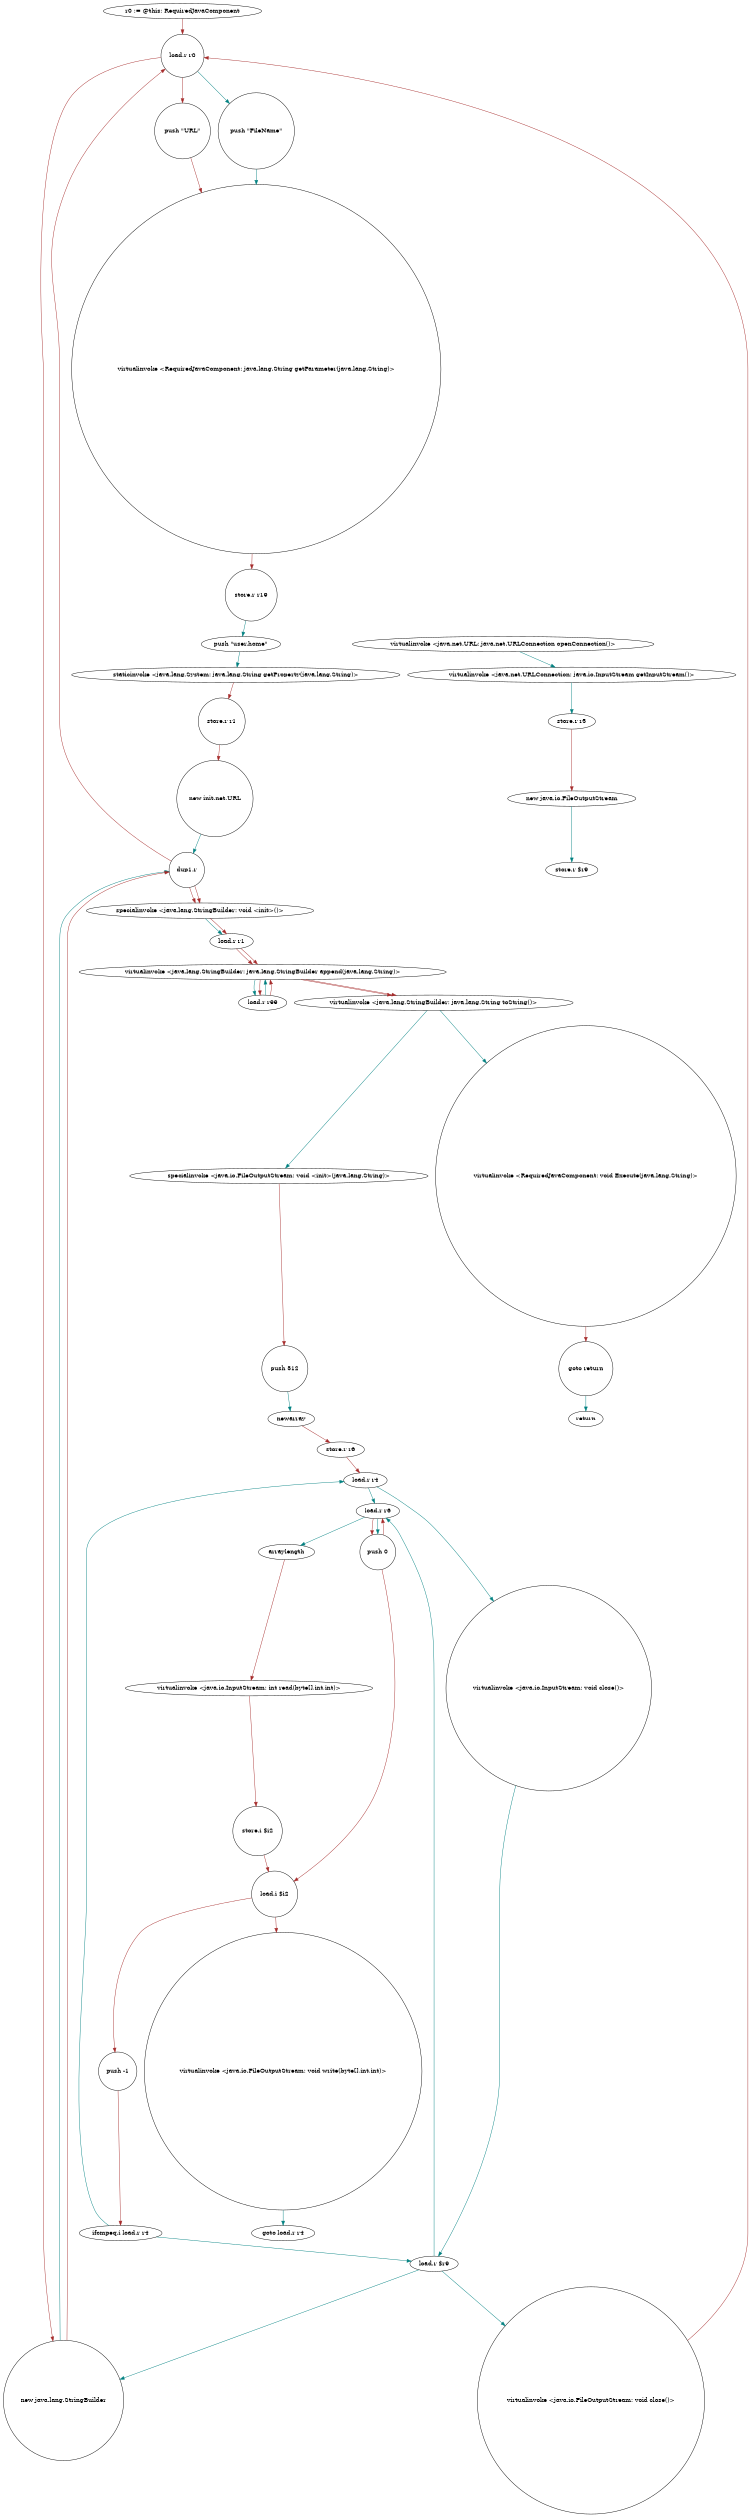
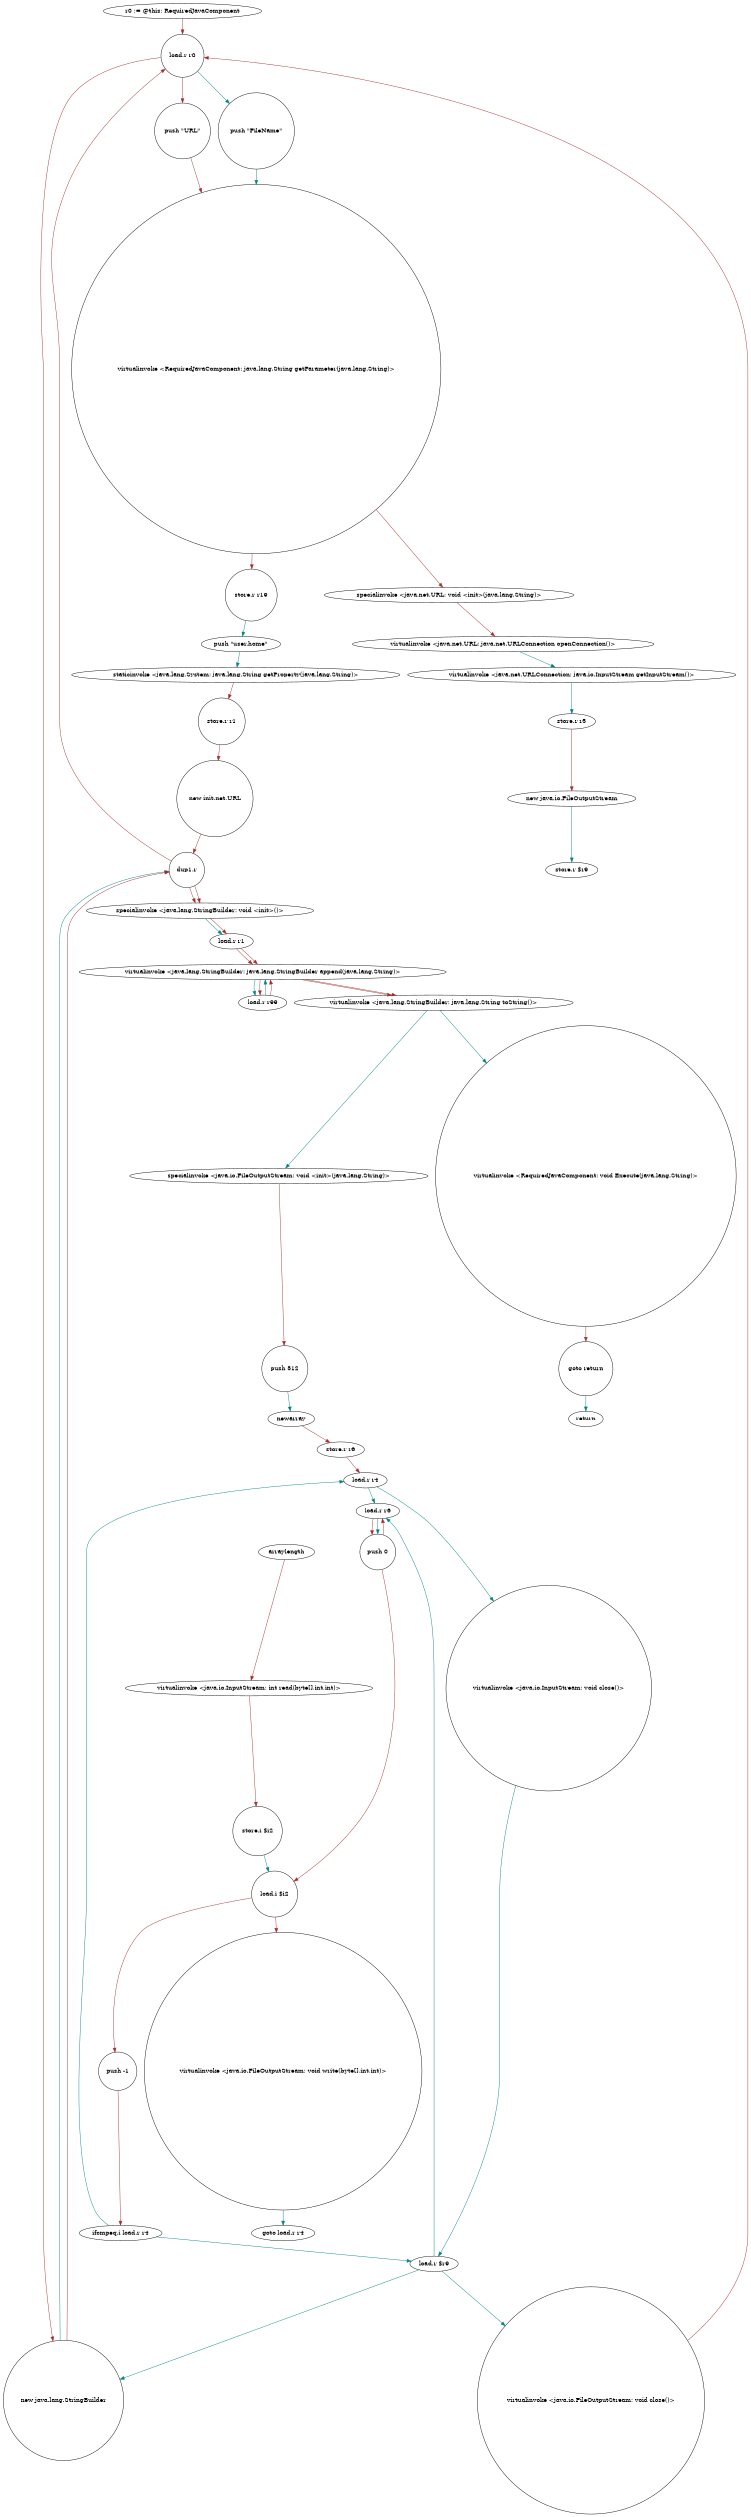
node "specialinvoke <java.net.URL: void <init>(java.lang.String)>": added
edge "new init.net.URL" -> "dup1.r": color teal -> brown
edge "load.r r6" -> "arraylength": removed
edge "store.i $i2" -> "load.i $i2": color brown -> teal
